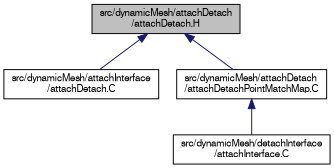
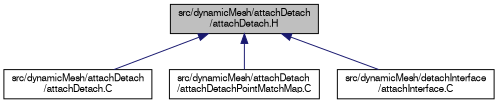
node "src/dynamicMesh/attachInterface /attachDetach.C": label "src/dynamicMesh/attachInterface /attachDetach.C" -> "src/dynamicMesh/attachDetach /attachDetach.C"
edge "src/dynamicMesh/detachInterface /attachInterface.C" -> "src/dynamicMesh/attachDetach /attachDetachPointMatchMap.C": now "src/dynamicMesh/detachInterface /attachInterface.C" -> "src/dynamicMesh/attachDetach /attachDetach.H"
